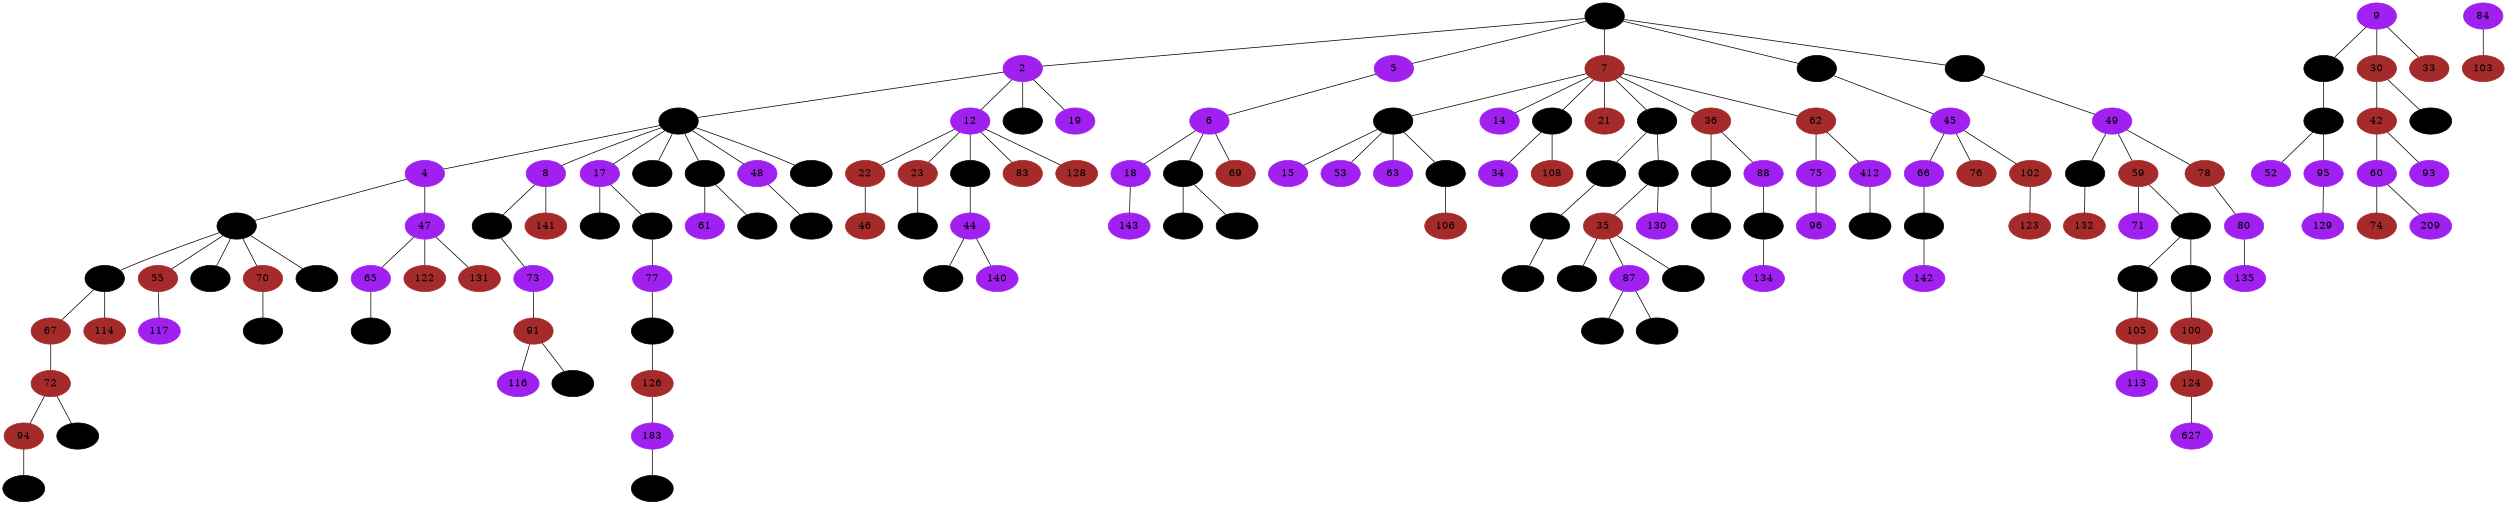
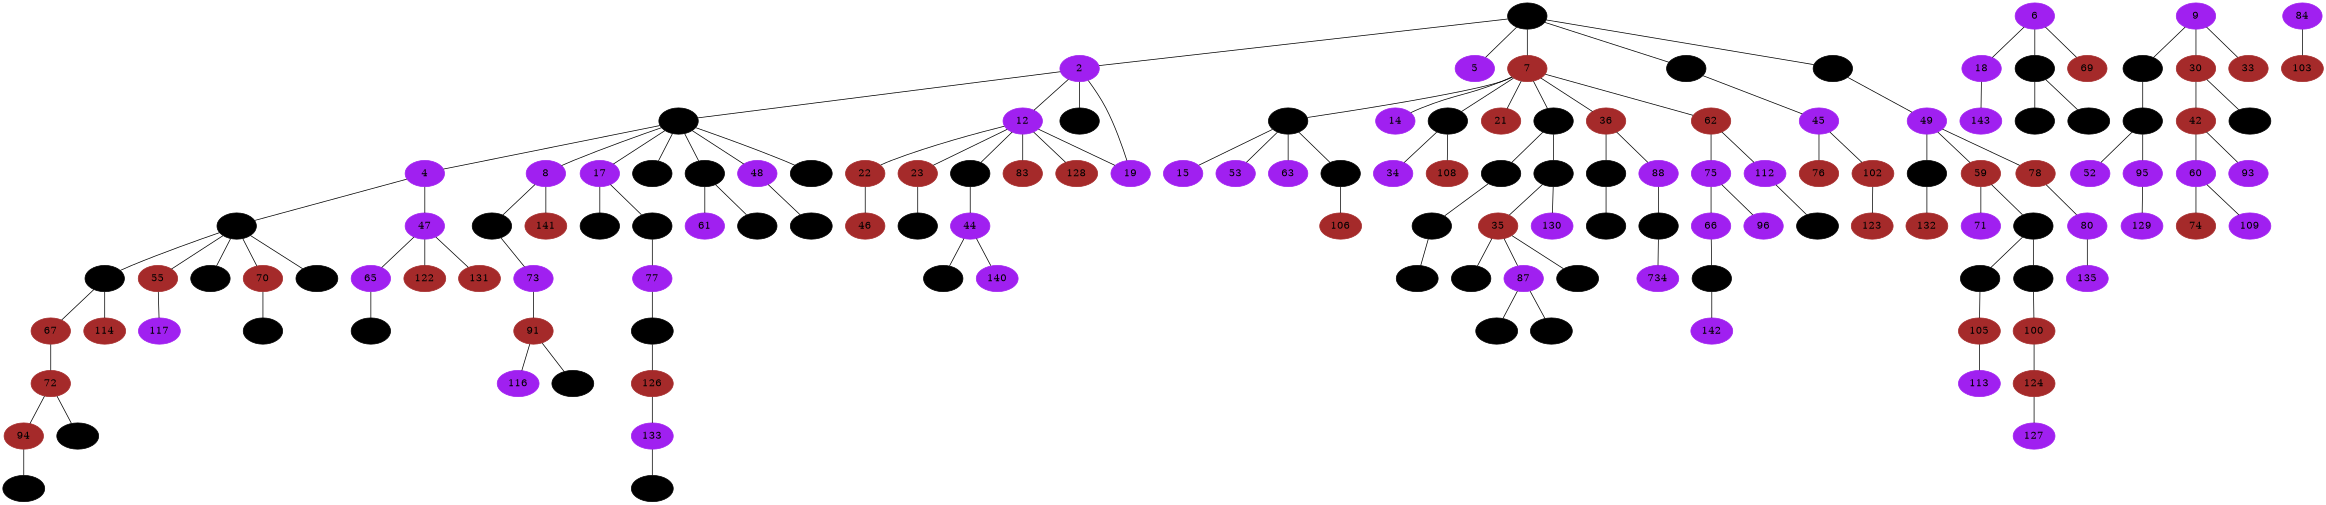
edge "5" -- "6": removed
edge "12" -- "19": added
edge "45" -- "66": now "75" -- "66"
node "412": label "412" -> "112"
node "209": label "209" -> "109"
node "134": label "134" -> "734"
node "183": label "183" -> "133"
node "627": label "627" -> "127"
